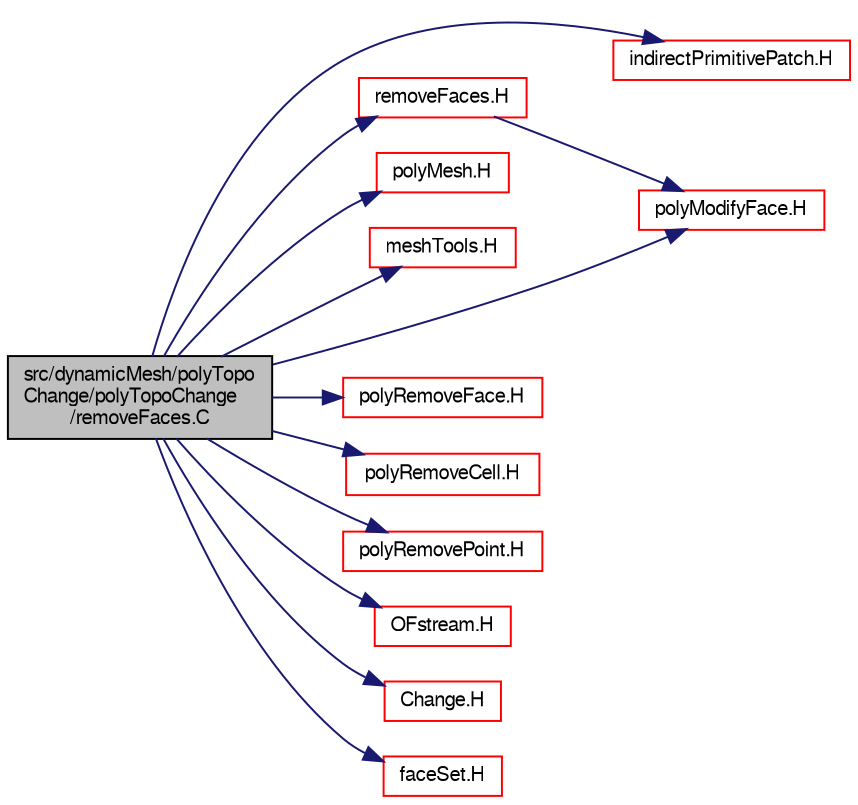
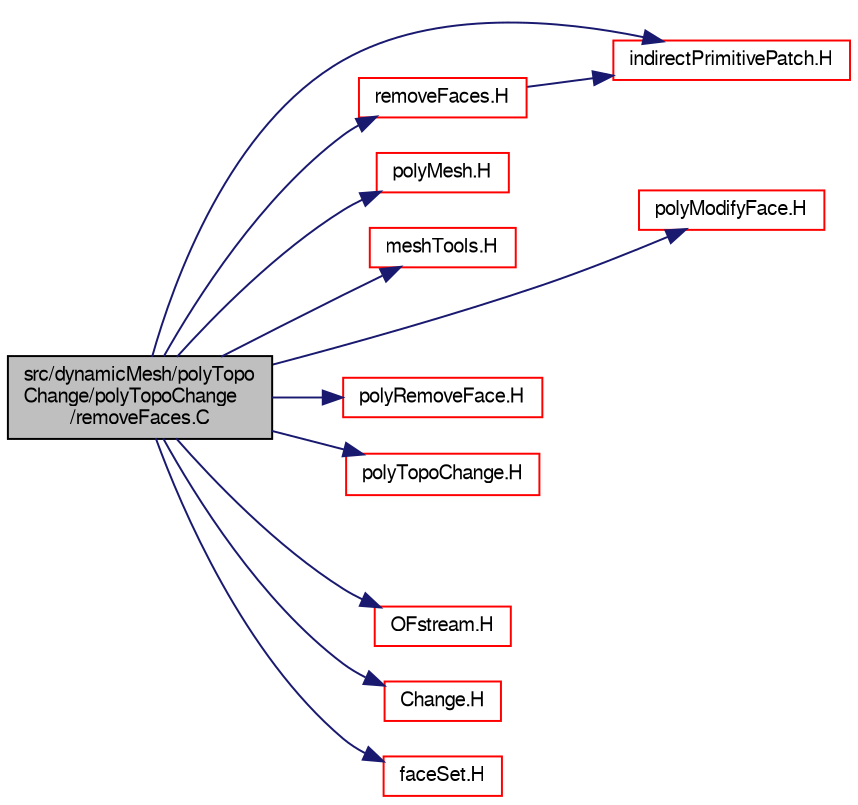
edge "removeFaces.H" -> "polyModifyFace.H": now "removeFaces.H" -> "indirectPrimitivePatch.H"
node "polyRemoveCell.H": label "polyRemoveCell.H" -> "polyTopoChange.H"
node "polyRemovePoint.H": removed
